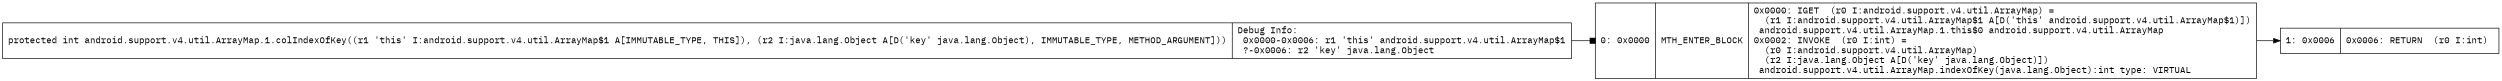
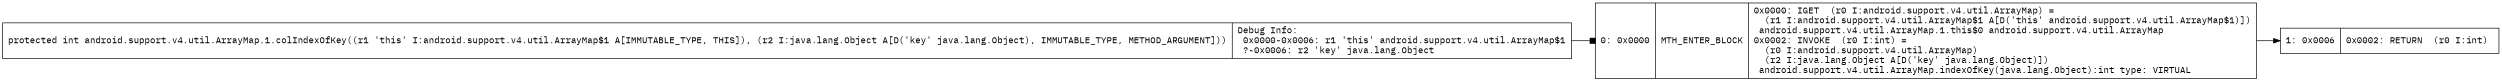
node "1: 0x0006": text "0x0006: RETURN  (r0 I:int)" -> "0x0002: RETURN  (r0 I:int)"
